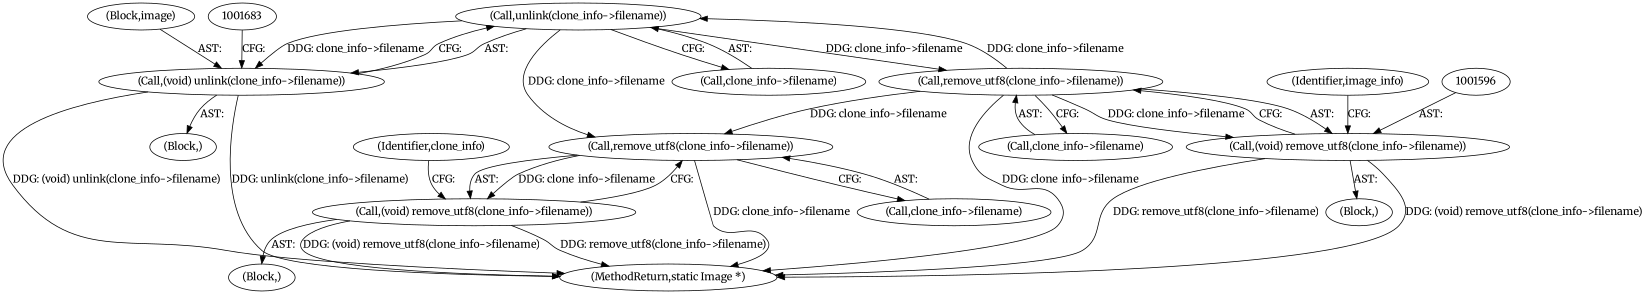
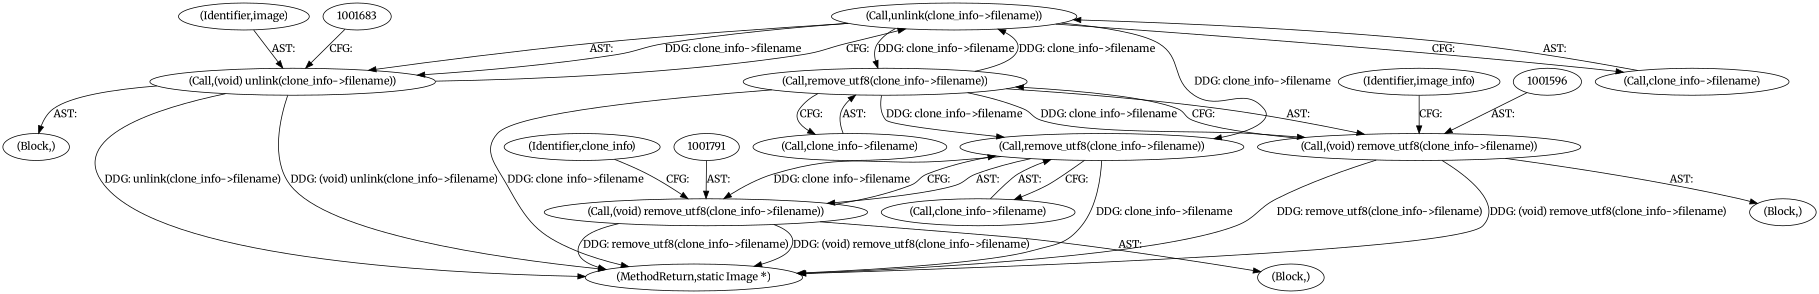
node "(Block,image)": label "(Block,image)" -> "(Identifier,image)"
node "1001791": added
